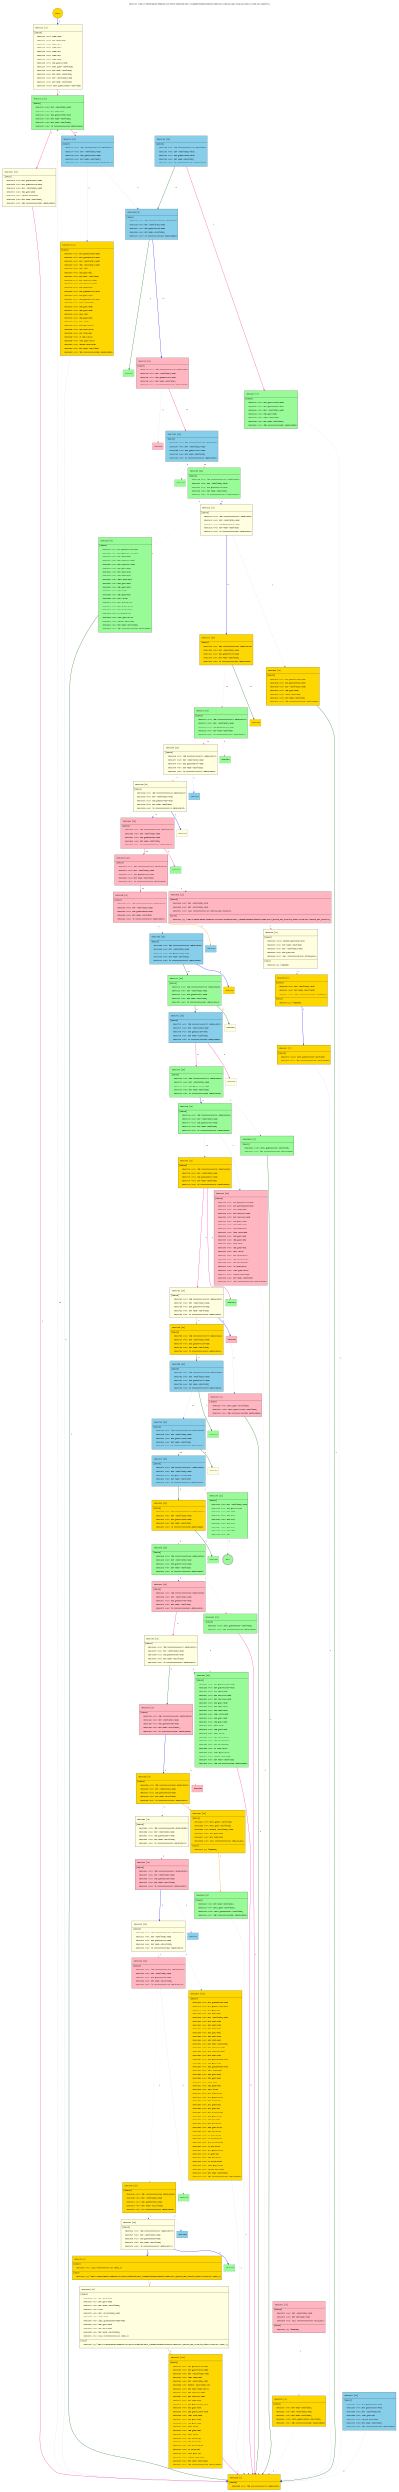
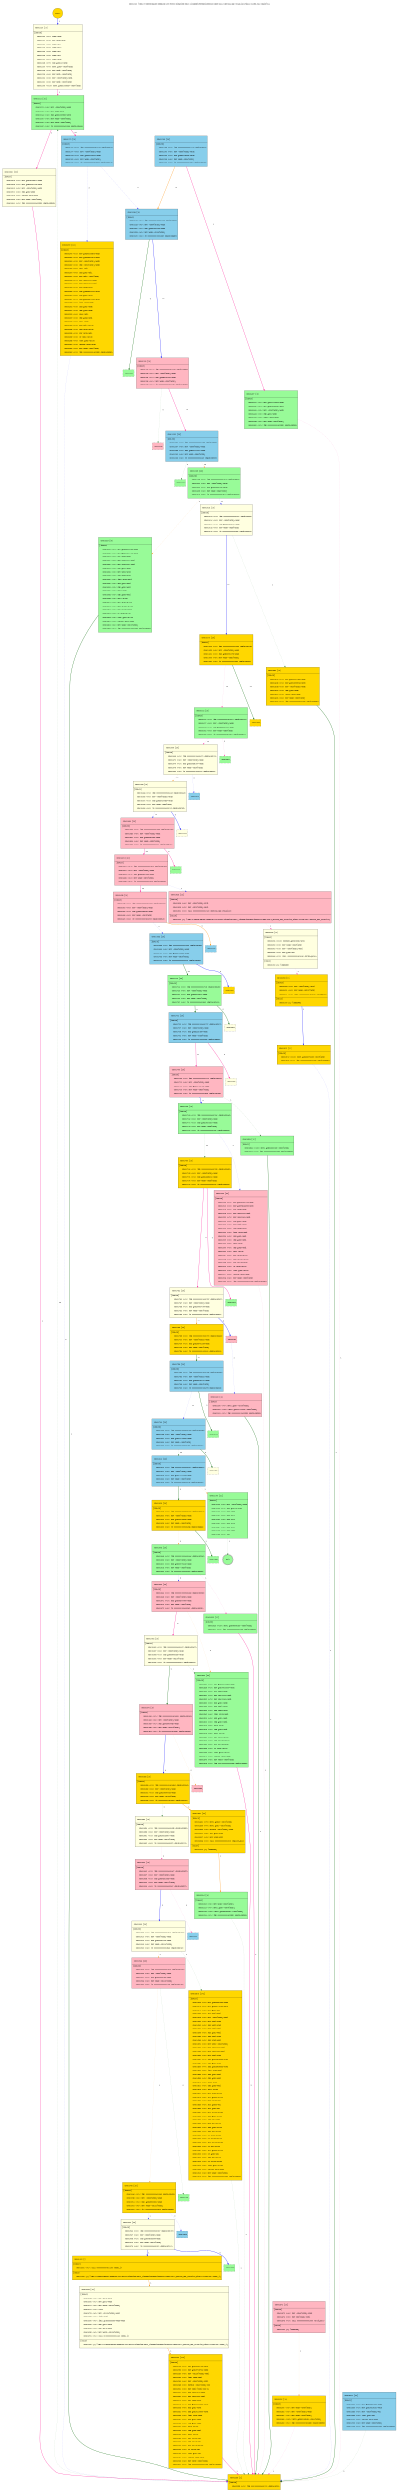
edge "0x40158e [28]" -> "0x4015aa [28]": color darkgreen -> darkorange
node "0x40174e [28]": fillcolor palegreen -> lightpink
